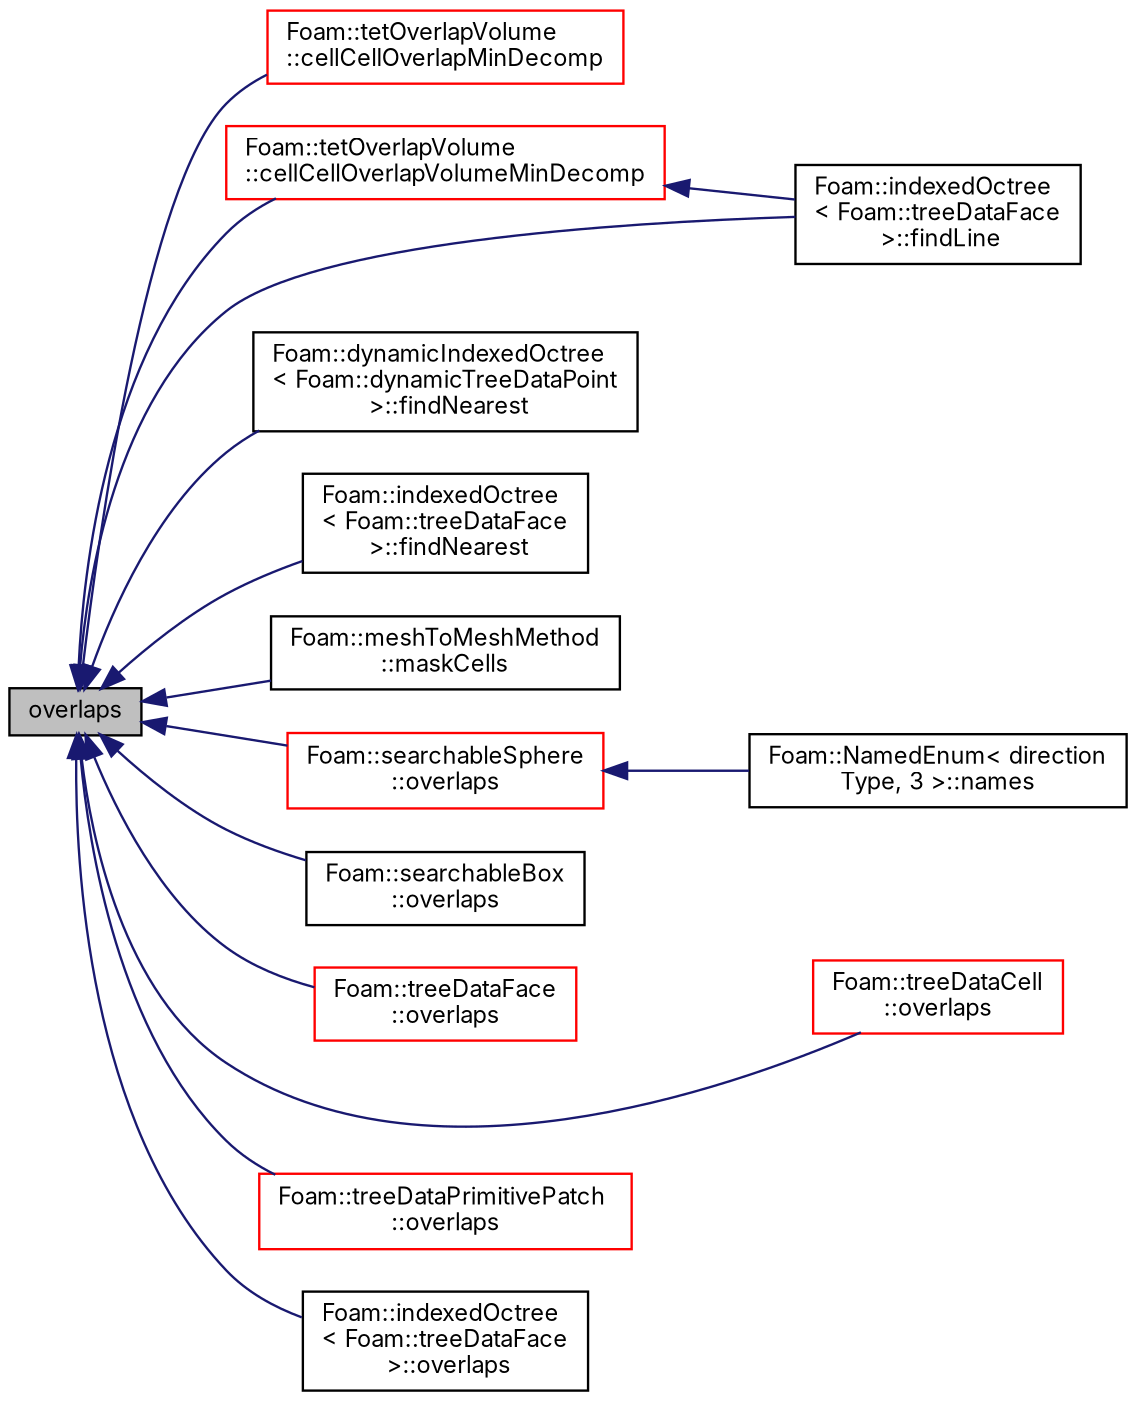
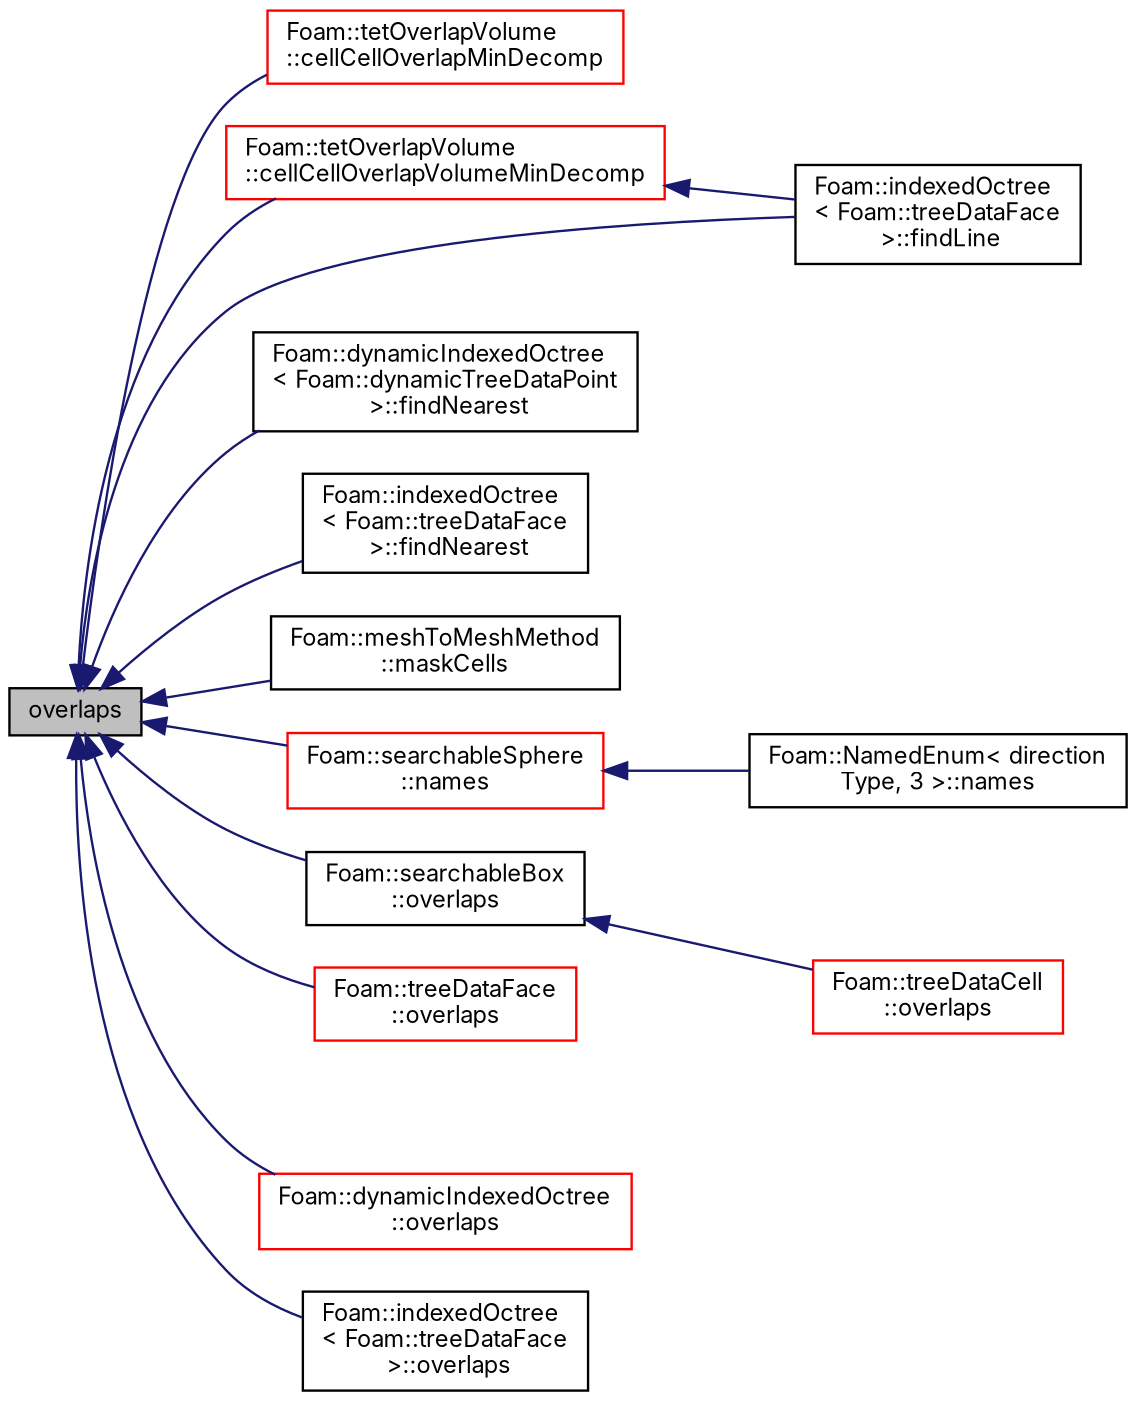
node "Foam::searchableSphere ::overlaps": label "Foam::searchableSphere ::overlaps" -> "Foam::searchableSphere ::names"
edge "Foam::treeDataCell ::overlaps" -> "overlaps": now "Foam::treeDataCell ::overlaps" -> "Foam::searchableBox ::overlaps"
node "Foam::treeDataPrimitivePatch ::overlaps": label "Foam::treeDataPrimitivePatch ::overlaps" -> "Foam::dynamicIndexedOctree ::overlaps"
